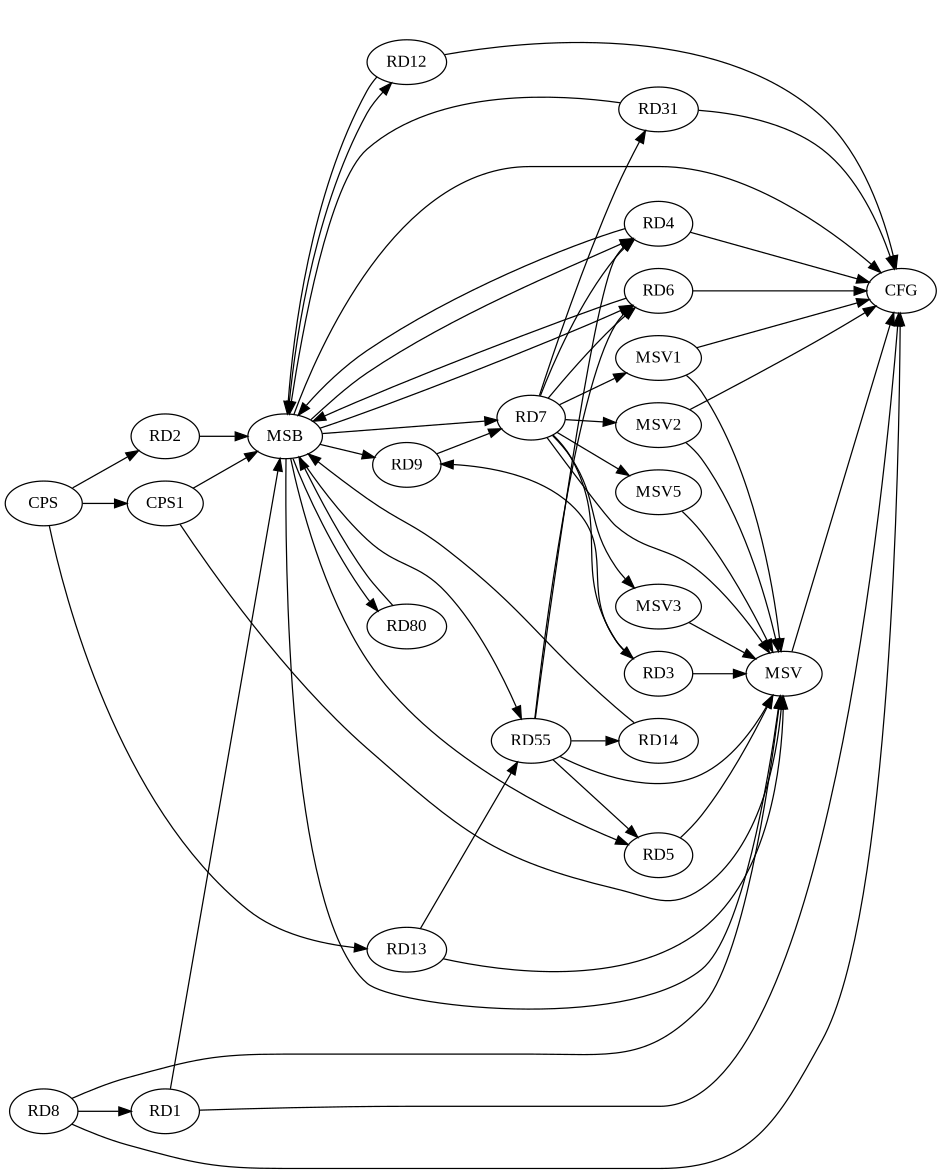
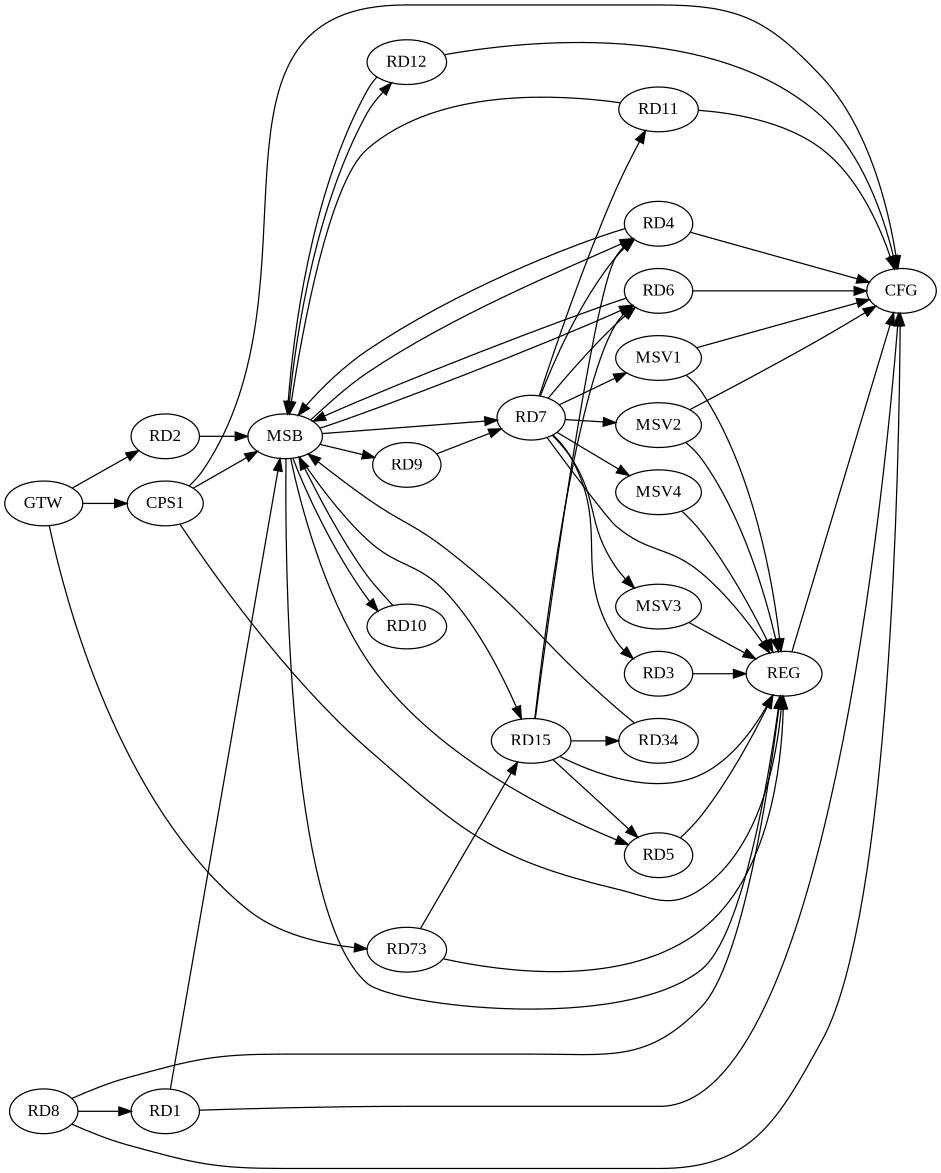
node "RD31": label "RD31" -> "RD11"
edge "MSB" -> "CFG": now "CPS1" -> "CFG"
node "MSV5": label "MSV5" -> "MSV4"
node "CPS": label "CPS" -> "GTW"
edge "RD3" -> "RD9": removed
node "RD80": label "RD80" -> "RD10"
node "MSV": label "MSV" -> "REG"
node "RD55": label "RD55" -> "RD15"
node "RD14": label "RD14" -> "RD34"
node "RD13": label "RD13" -> "RD73"
